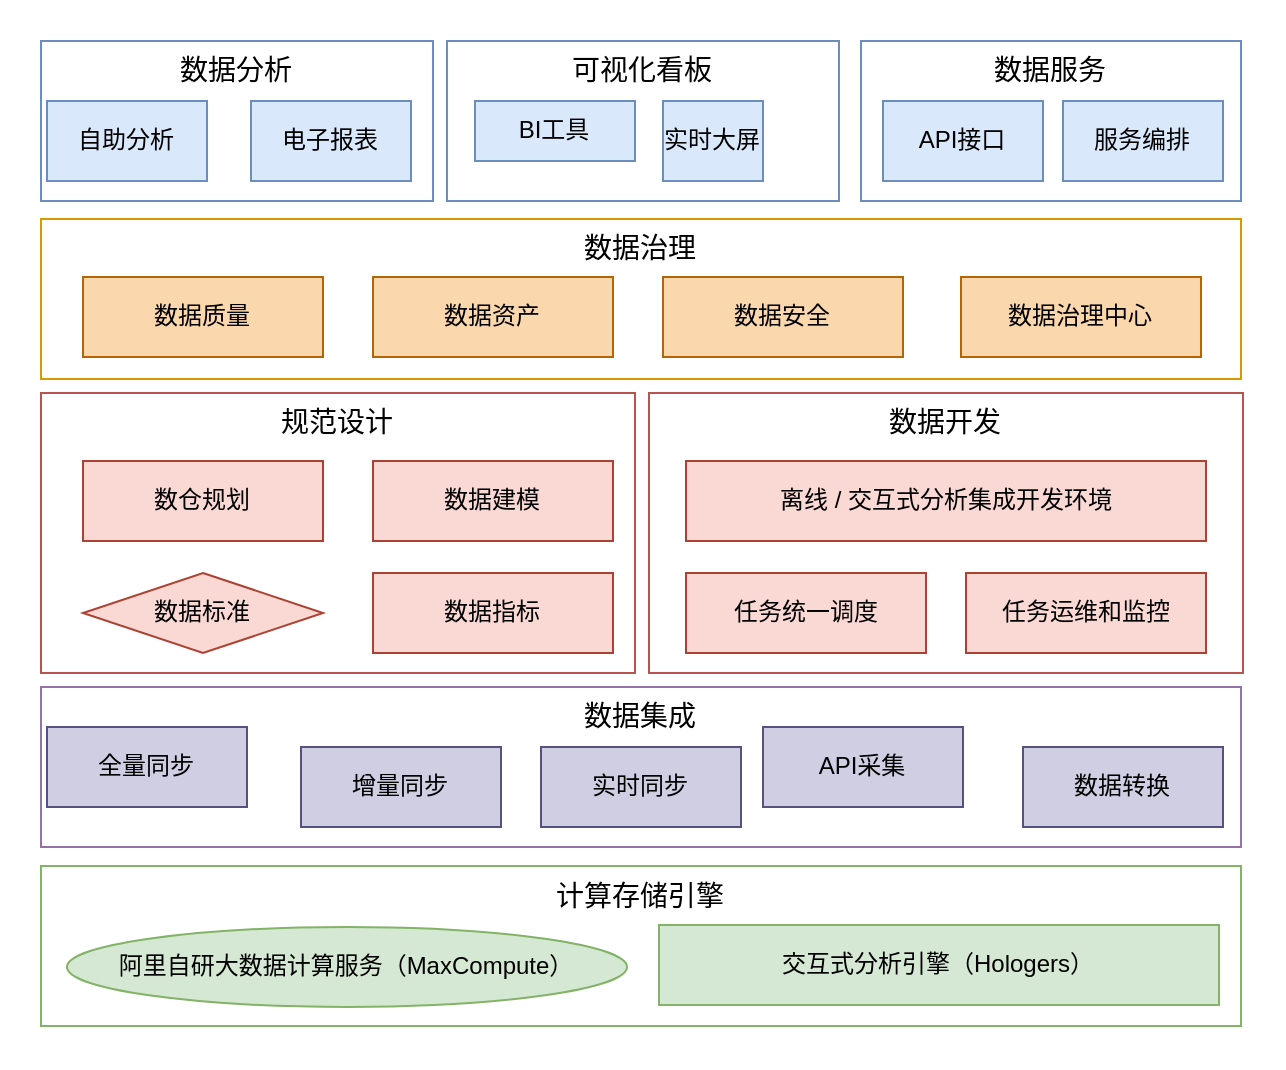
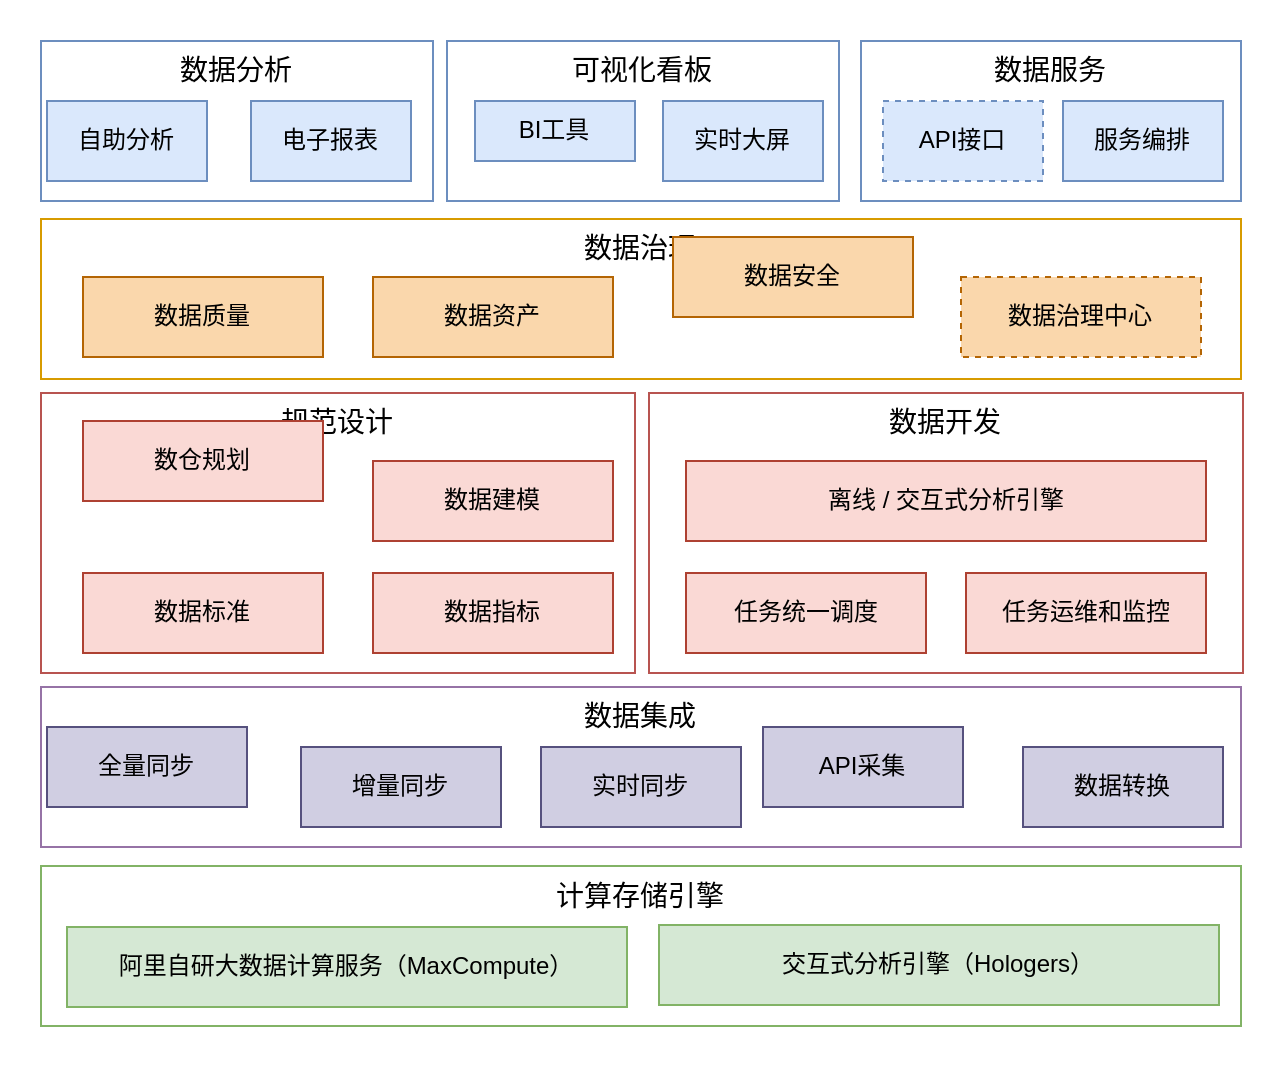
node "实时大屏": size 100x80 -> 160x80
node "API接口": style solid -> dashed
node "数据安全": moved (783, 317) -> (793, 277)
node "数据治理中心": style solid -> dashed
node "数仓规划": moved (203, 501) -> (203, 461)
node "离线 / 交互式分析集成开发环境": label "离线 / 交互式分析集成开发环境" -> "离线 / 交互式分析引擎"
node "数据标准": shape diamond -> rectangle
node "阿里自研大数据计算服务（MaxCompute）": shape ellipse -> rectangle
